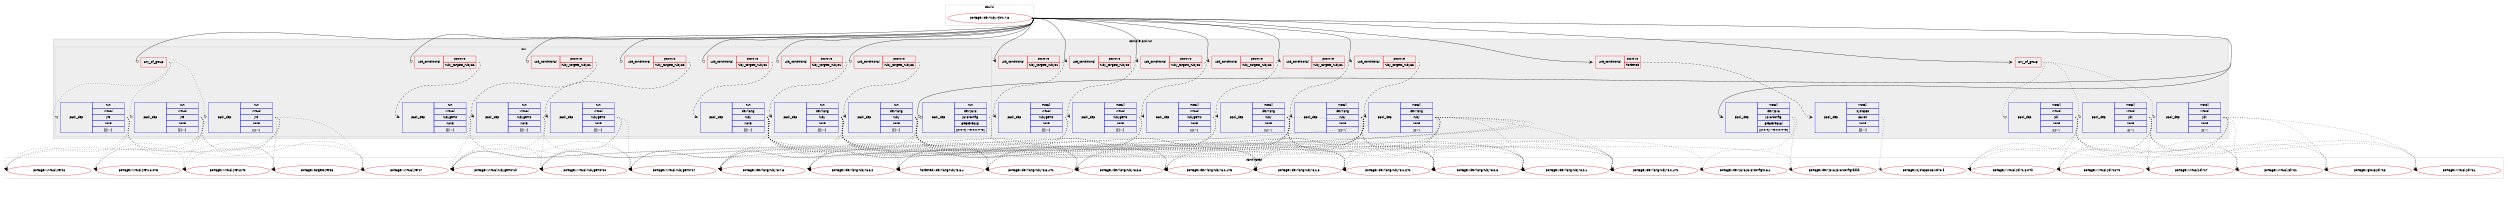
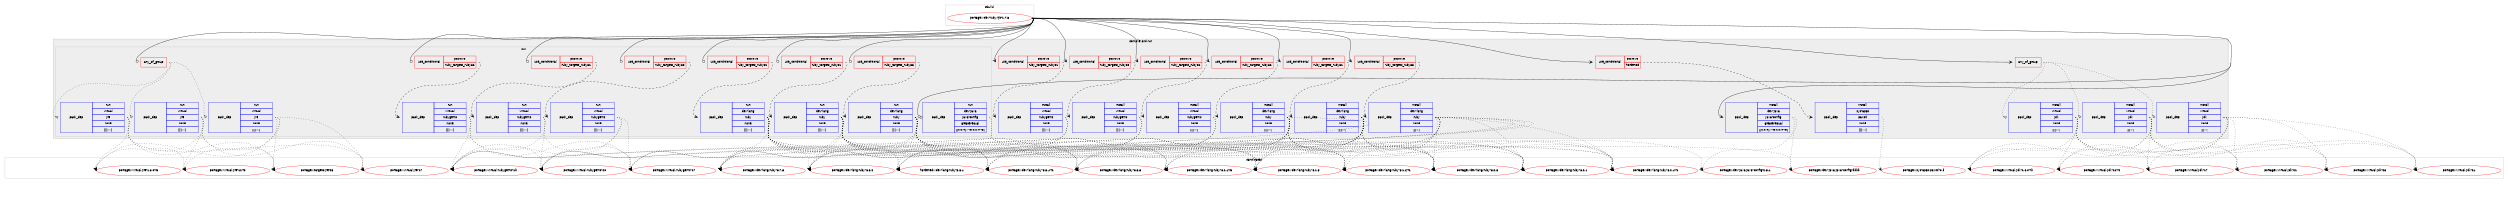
node "portage://virtual/jre-21": removed
node "portage://group/jdk-23": label "portage://group/jdk-23" -> "portage://virtual/jdk-23"
